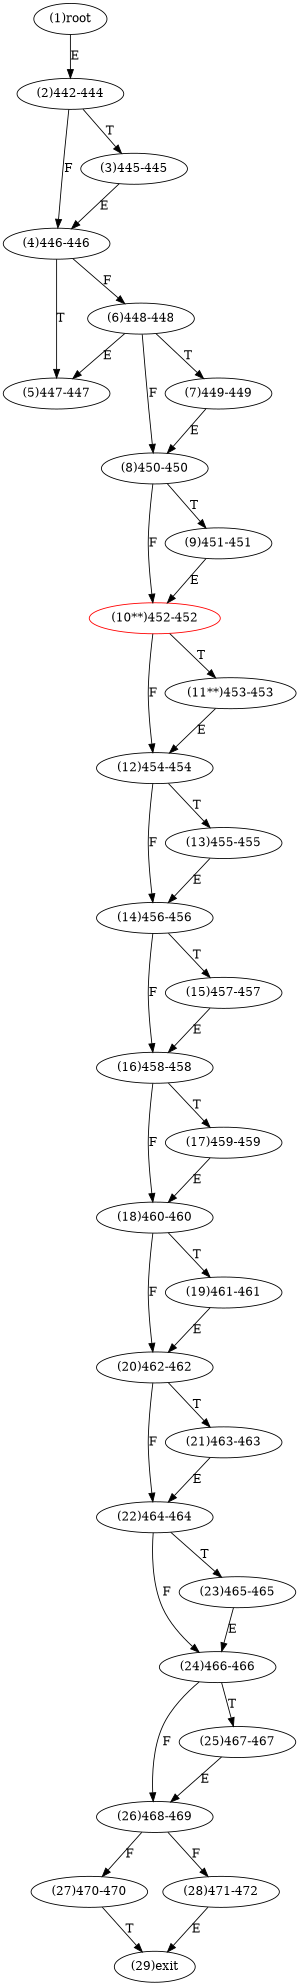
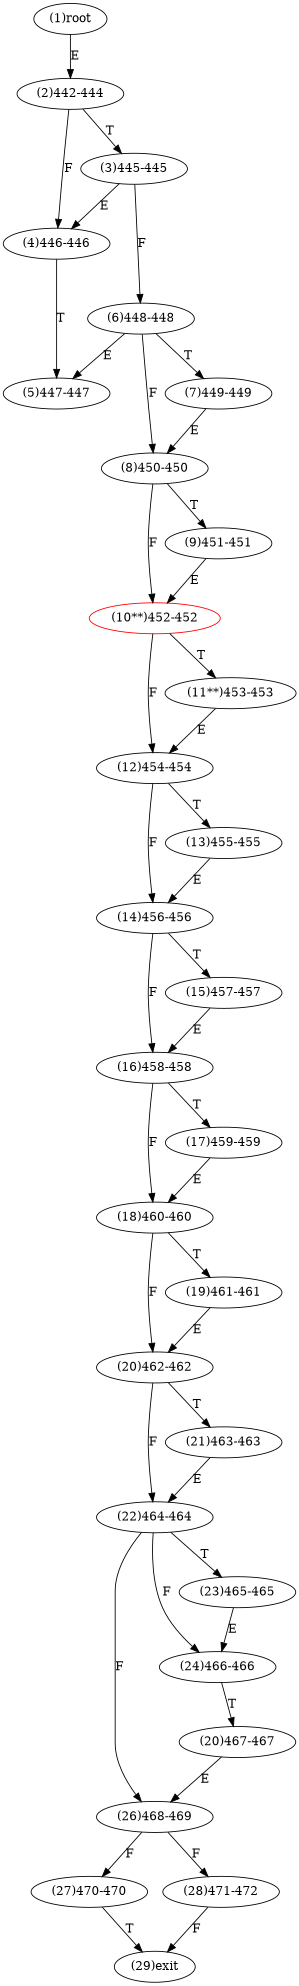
edge "(4)446-446" -> "(6)448-448": now "(3)445-445" -> "(6)448-448"
edge "(24)466-466" -> "(26)468-469": now "(22)464-464" -> "(26)468-469"
node "(25)467-467": label "(25)467-467" -> "(20)467-467"
edge "(28)471-472" -> "(29)exit": label "E" -> "F"
